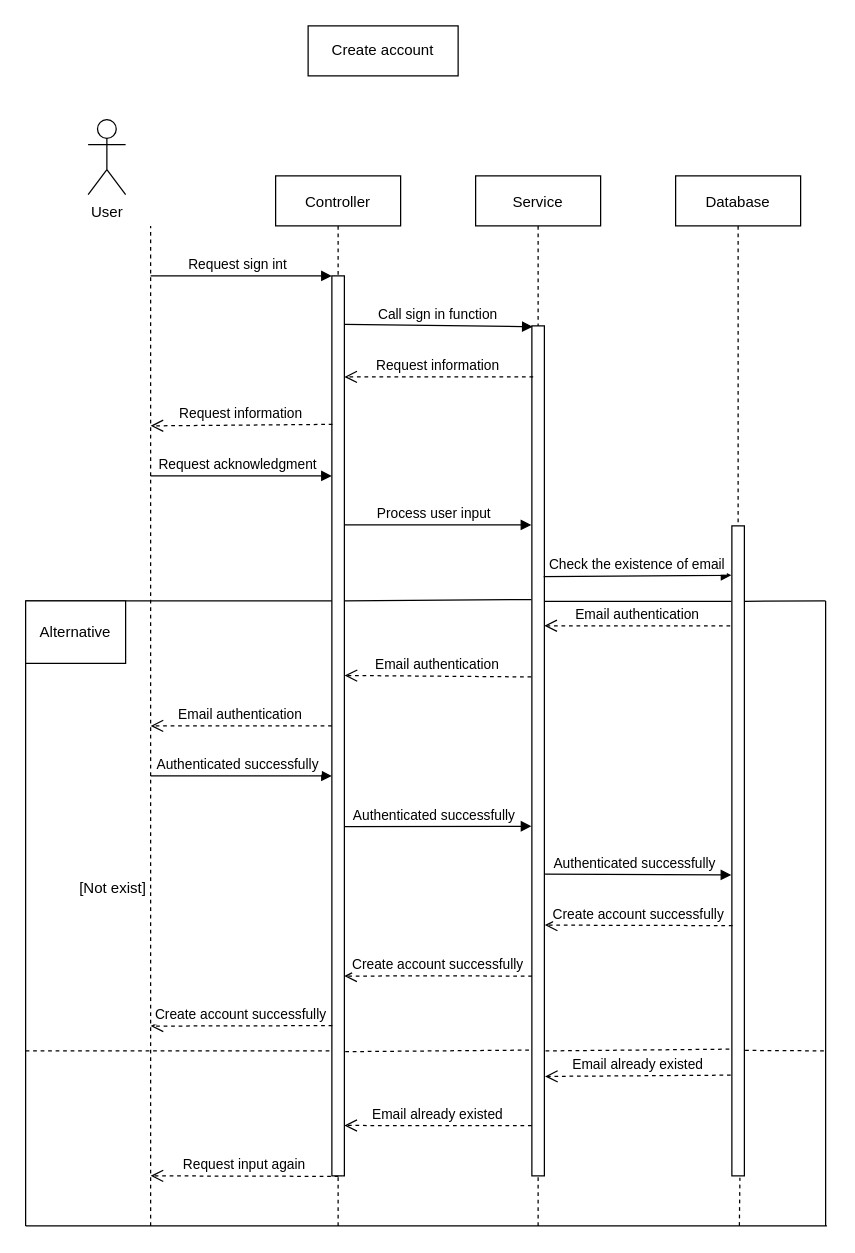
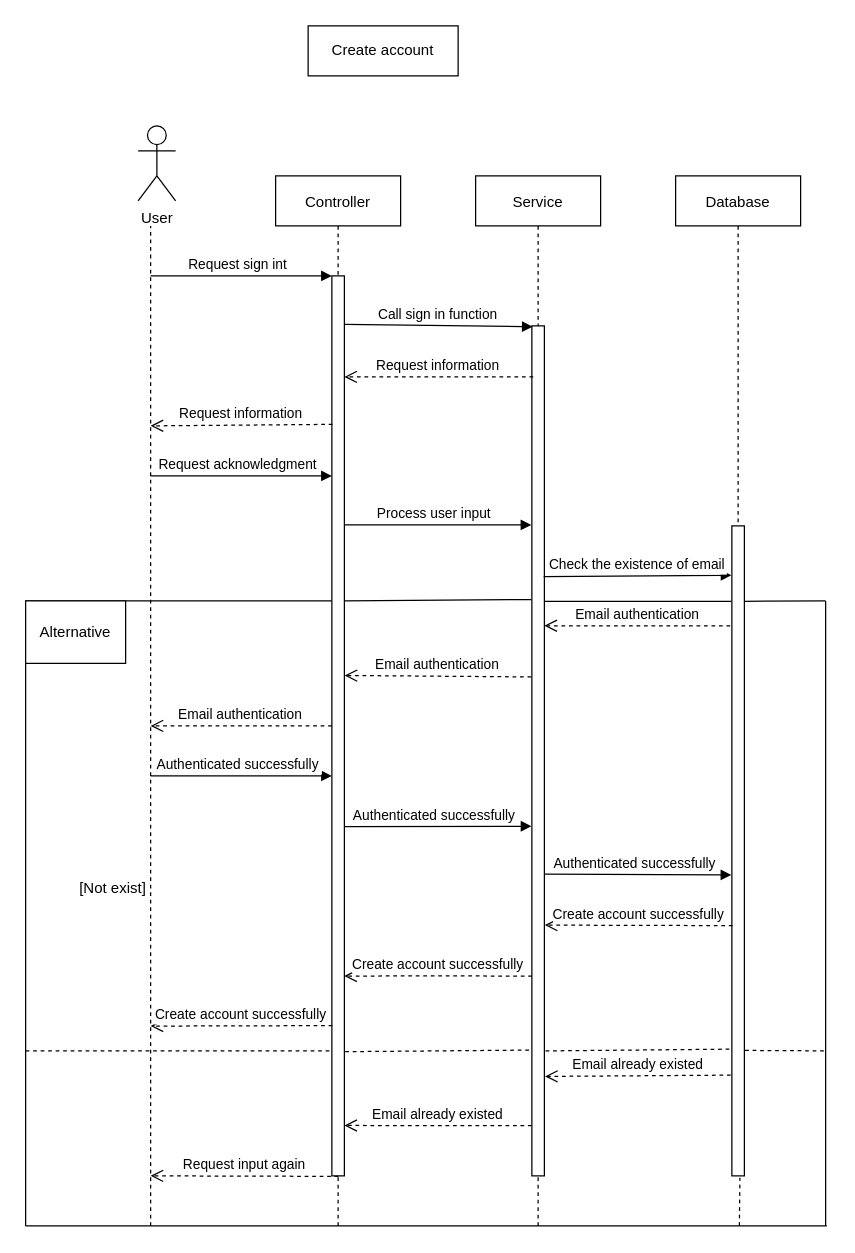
node "User": moved (107, 157) -> (157, 163)
